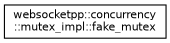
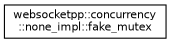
node "websocketpp::concurrency ::mutex_impl::fake_mutex": label "websocketpp::concurrency ::mutex_impl::fake_mutex" -> "websocketpp::concurrency ::none_impl::fake_mutex"
